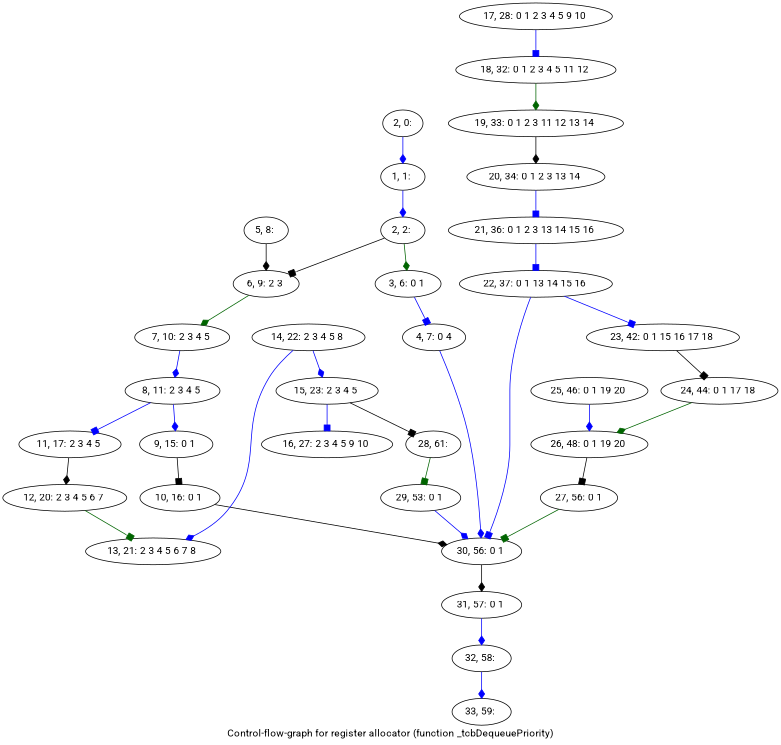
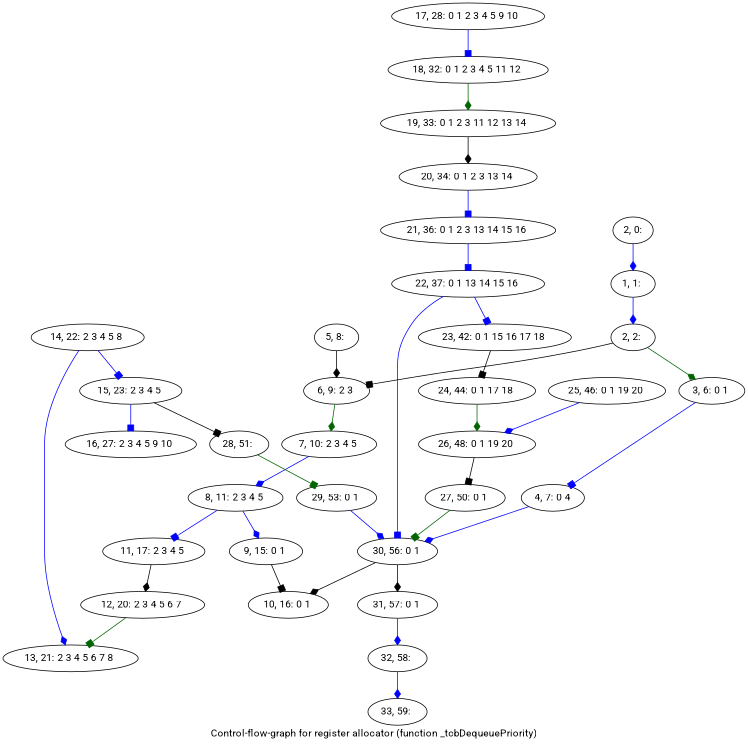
edge "14, 22: 2 3 4 5 8" -> "15, 23: 2 3 4 5": arrowhead diamond -> box
node "28, 61:": label "28, 61:" -> "28, 51:"
node "27, 56: 0 1": label "27, 56: 0 1" -> "27, 50: 0 1"
edge "10, 16: 0 1" -> "30, 56: 0 1": reversed
